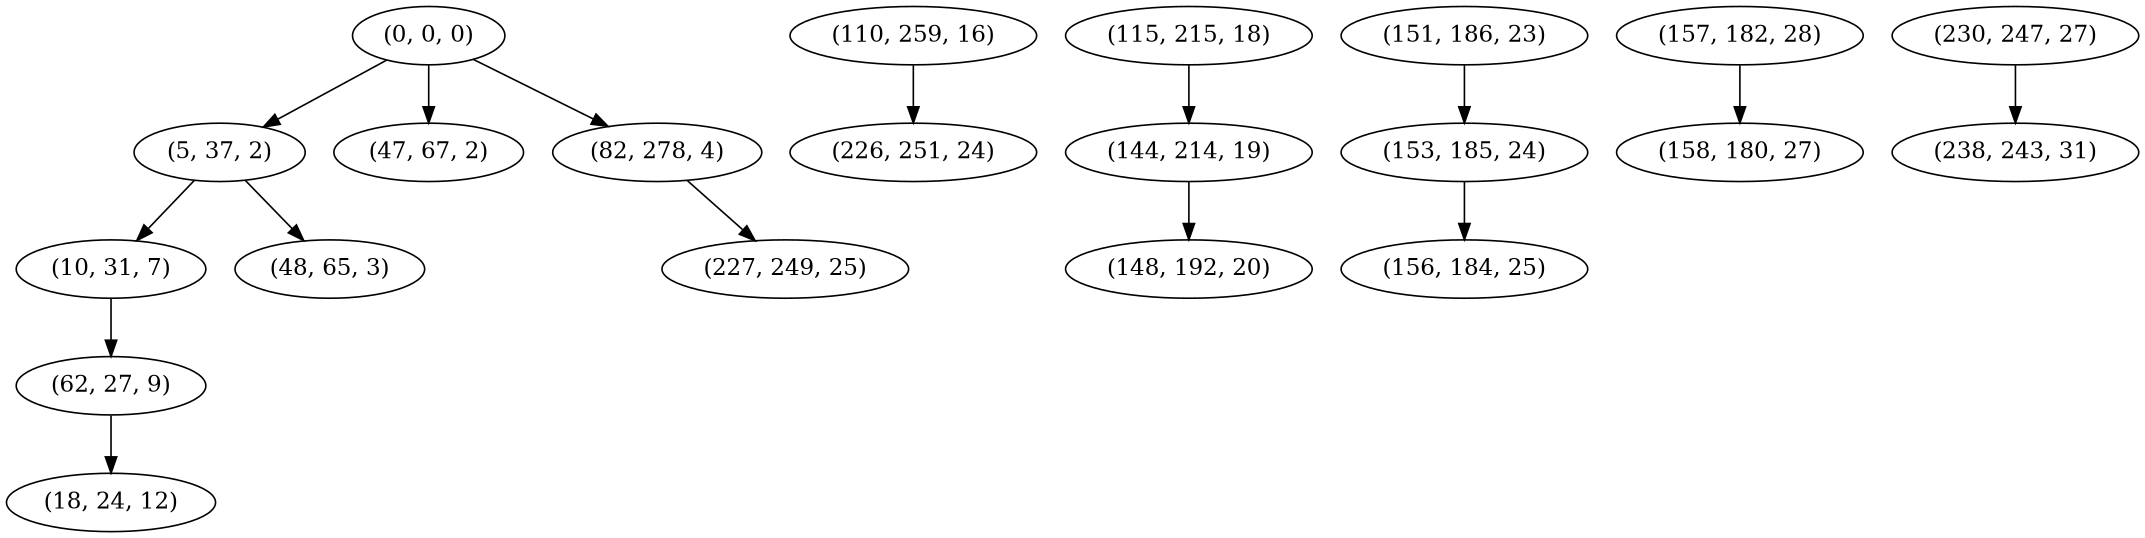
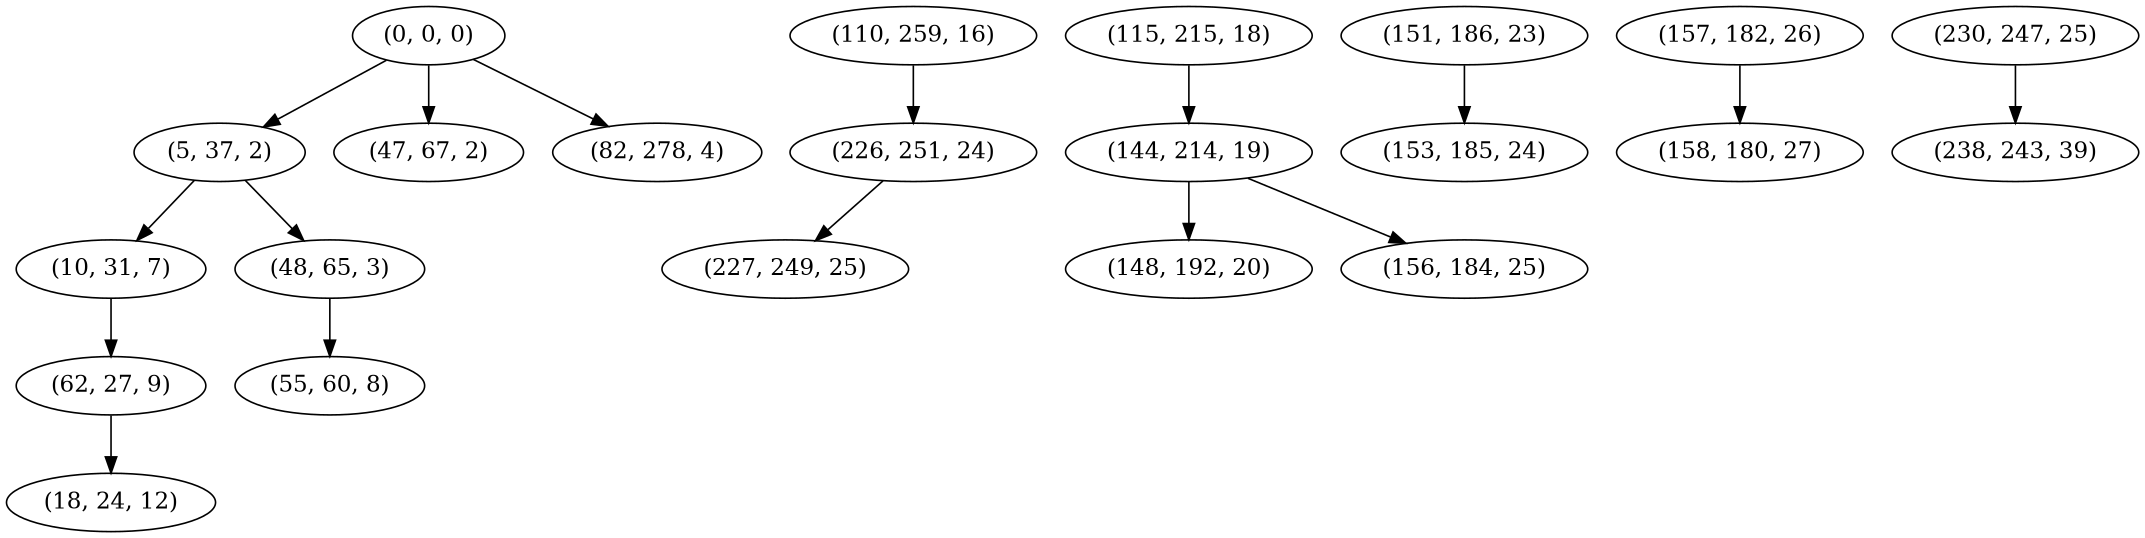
node "(157, 182, 28)": label "(157, 182, 28)" -> "(157, 182, 26)"
node "(230, 247, 27)": label "(230, 247, 27)" -> "(230, 247, 25)"
node "(238, 243, 31)": label "(238, 243, 31)" -> "(238, 243, 39)"
edge "(153, 185, 24)" -> "(156, 184, 25)": now "(144, 214, 19)" -> "(156, 184, 25)"
edge "(82, 278, 4)" -> "(227, 249, 25)": now "(226, 251, 24)" -> "(227, 249, 25)"
node "(55, 60, 8)": added
